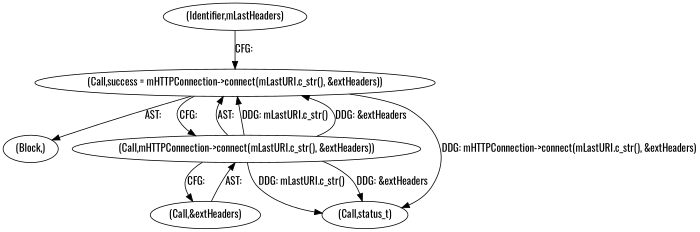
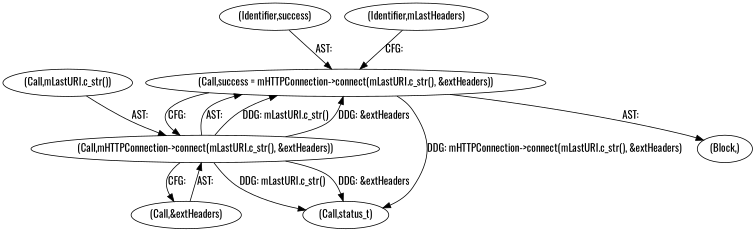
node "(Identifier,success)": added
node "(Call,mLastURI.c_str())": added
